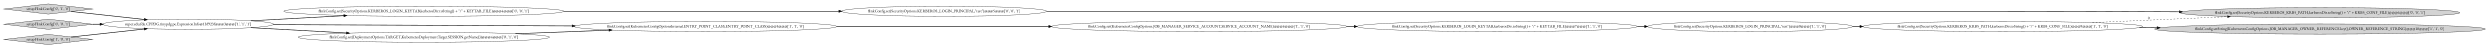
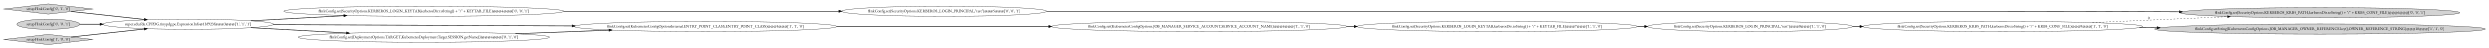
node "setupFlinkConfig['0', '0', '1']": shape diamond -> ellipse
